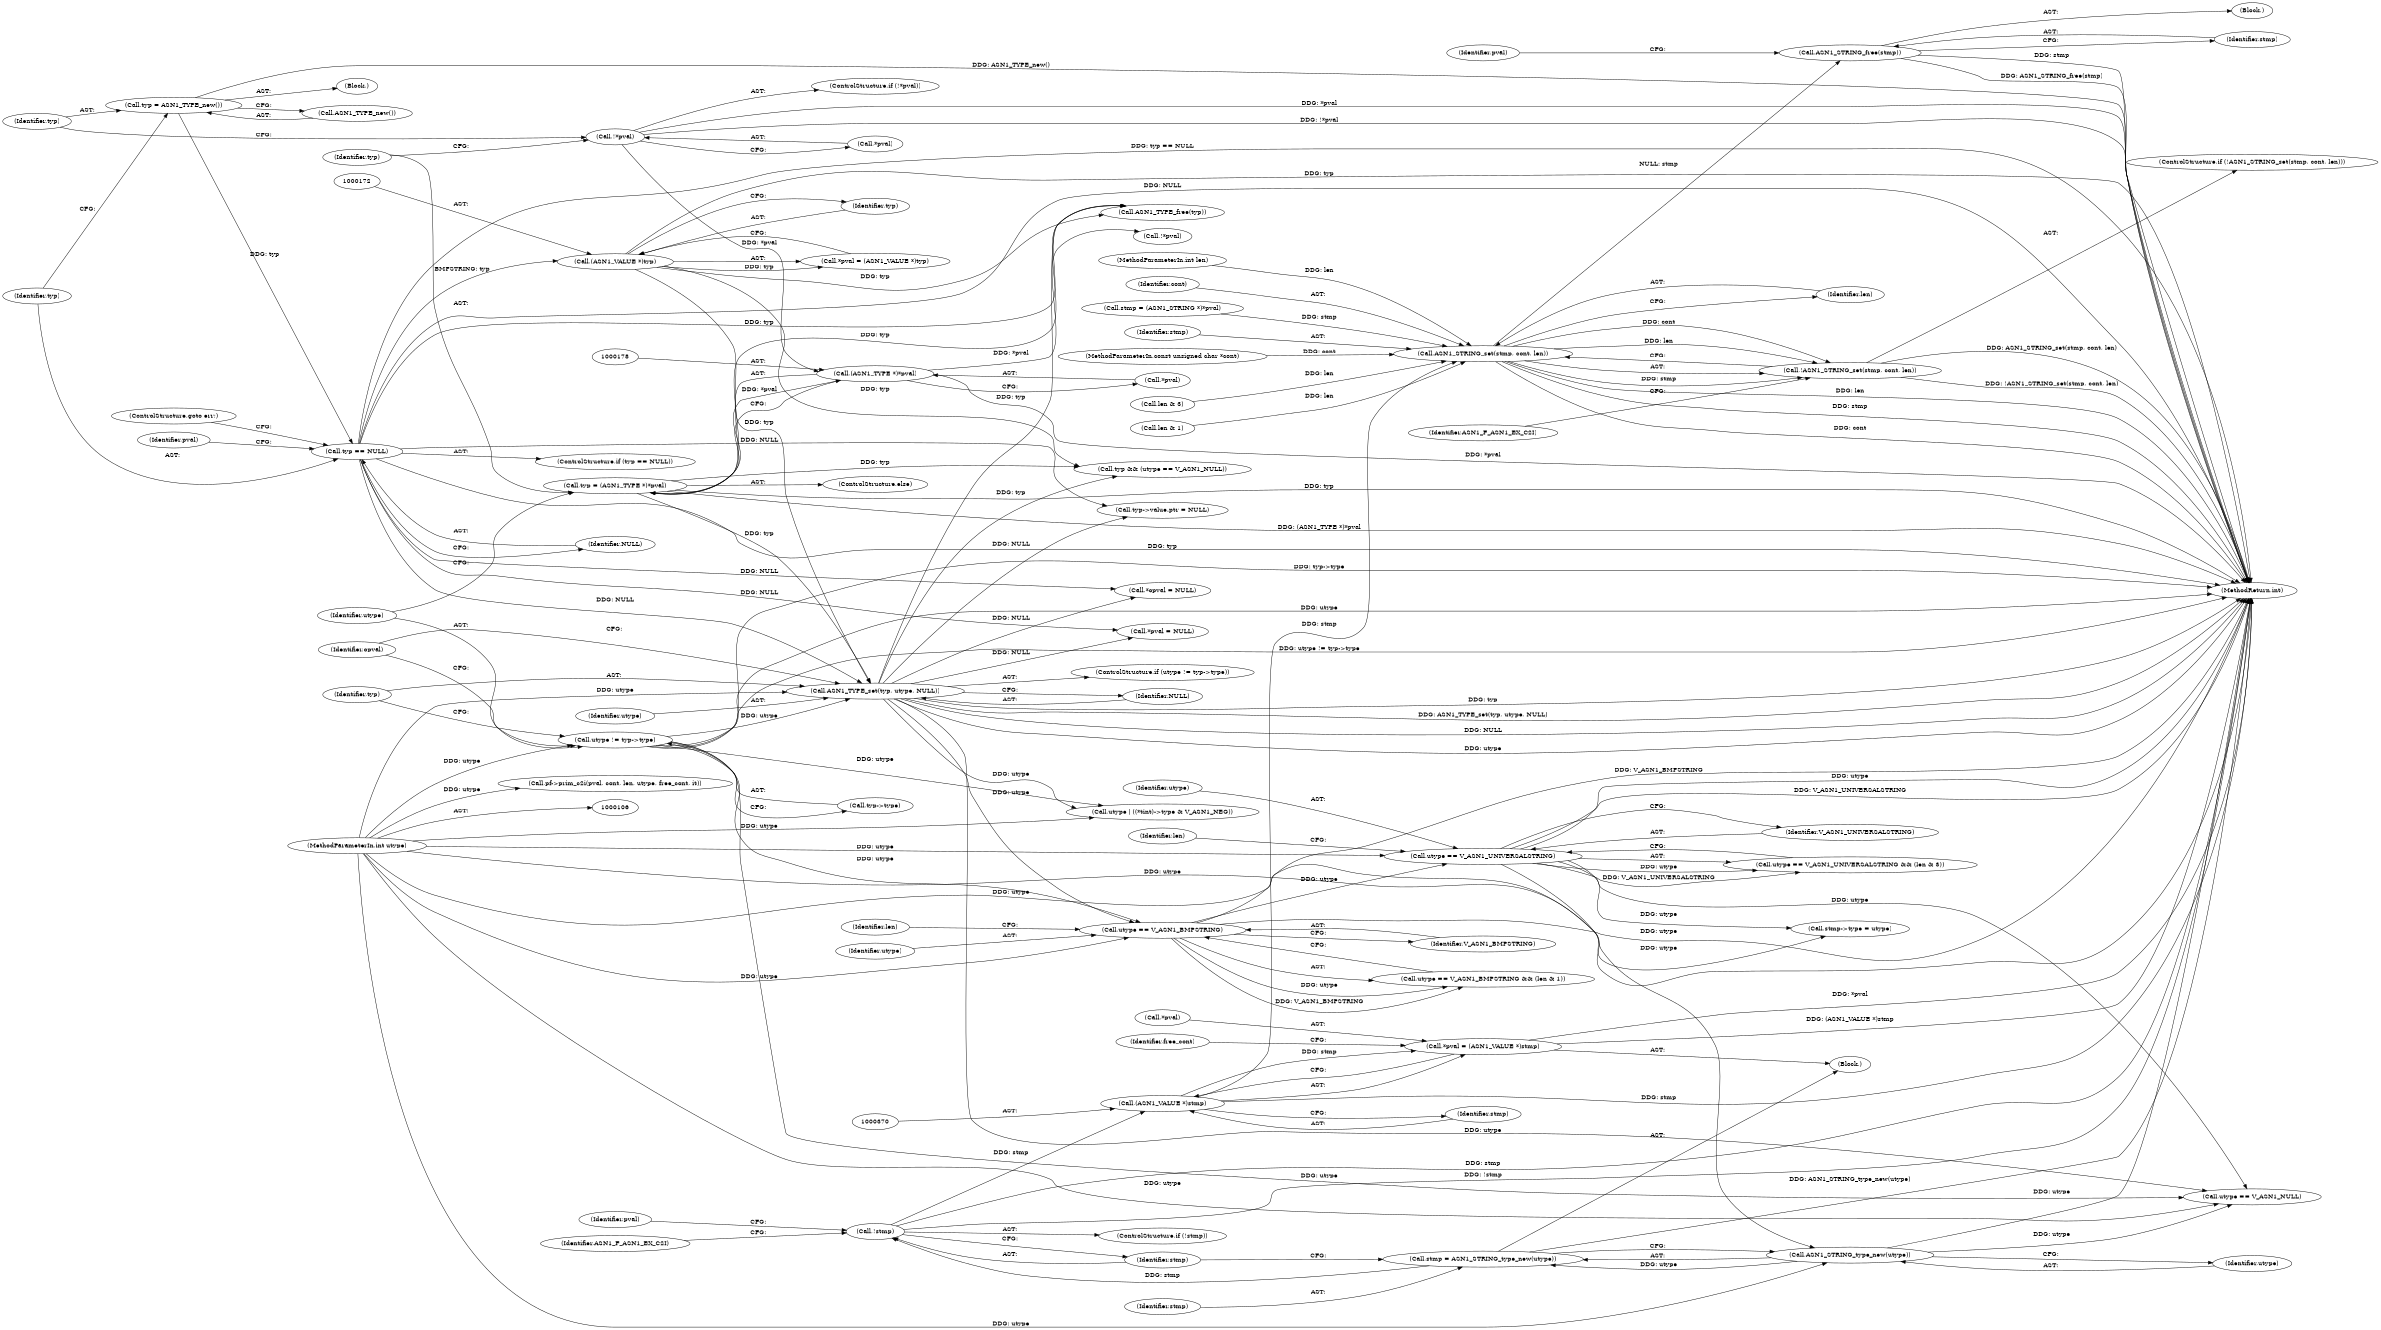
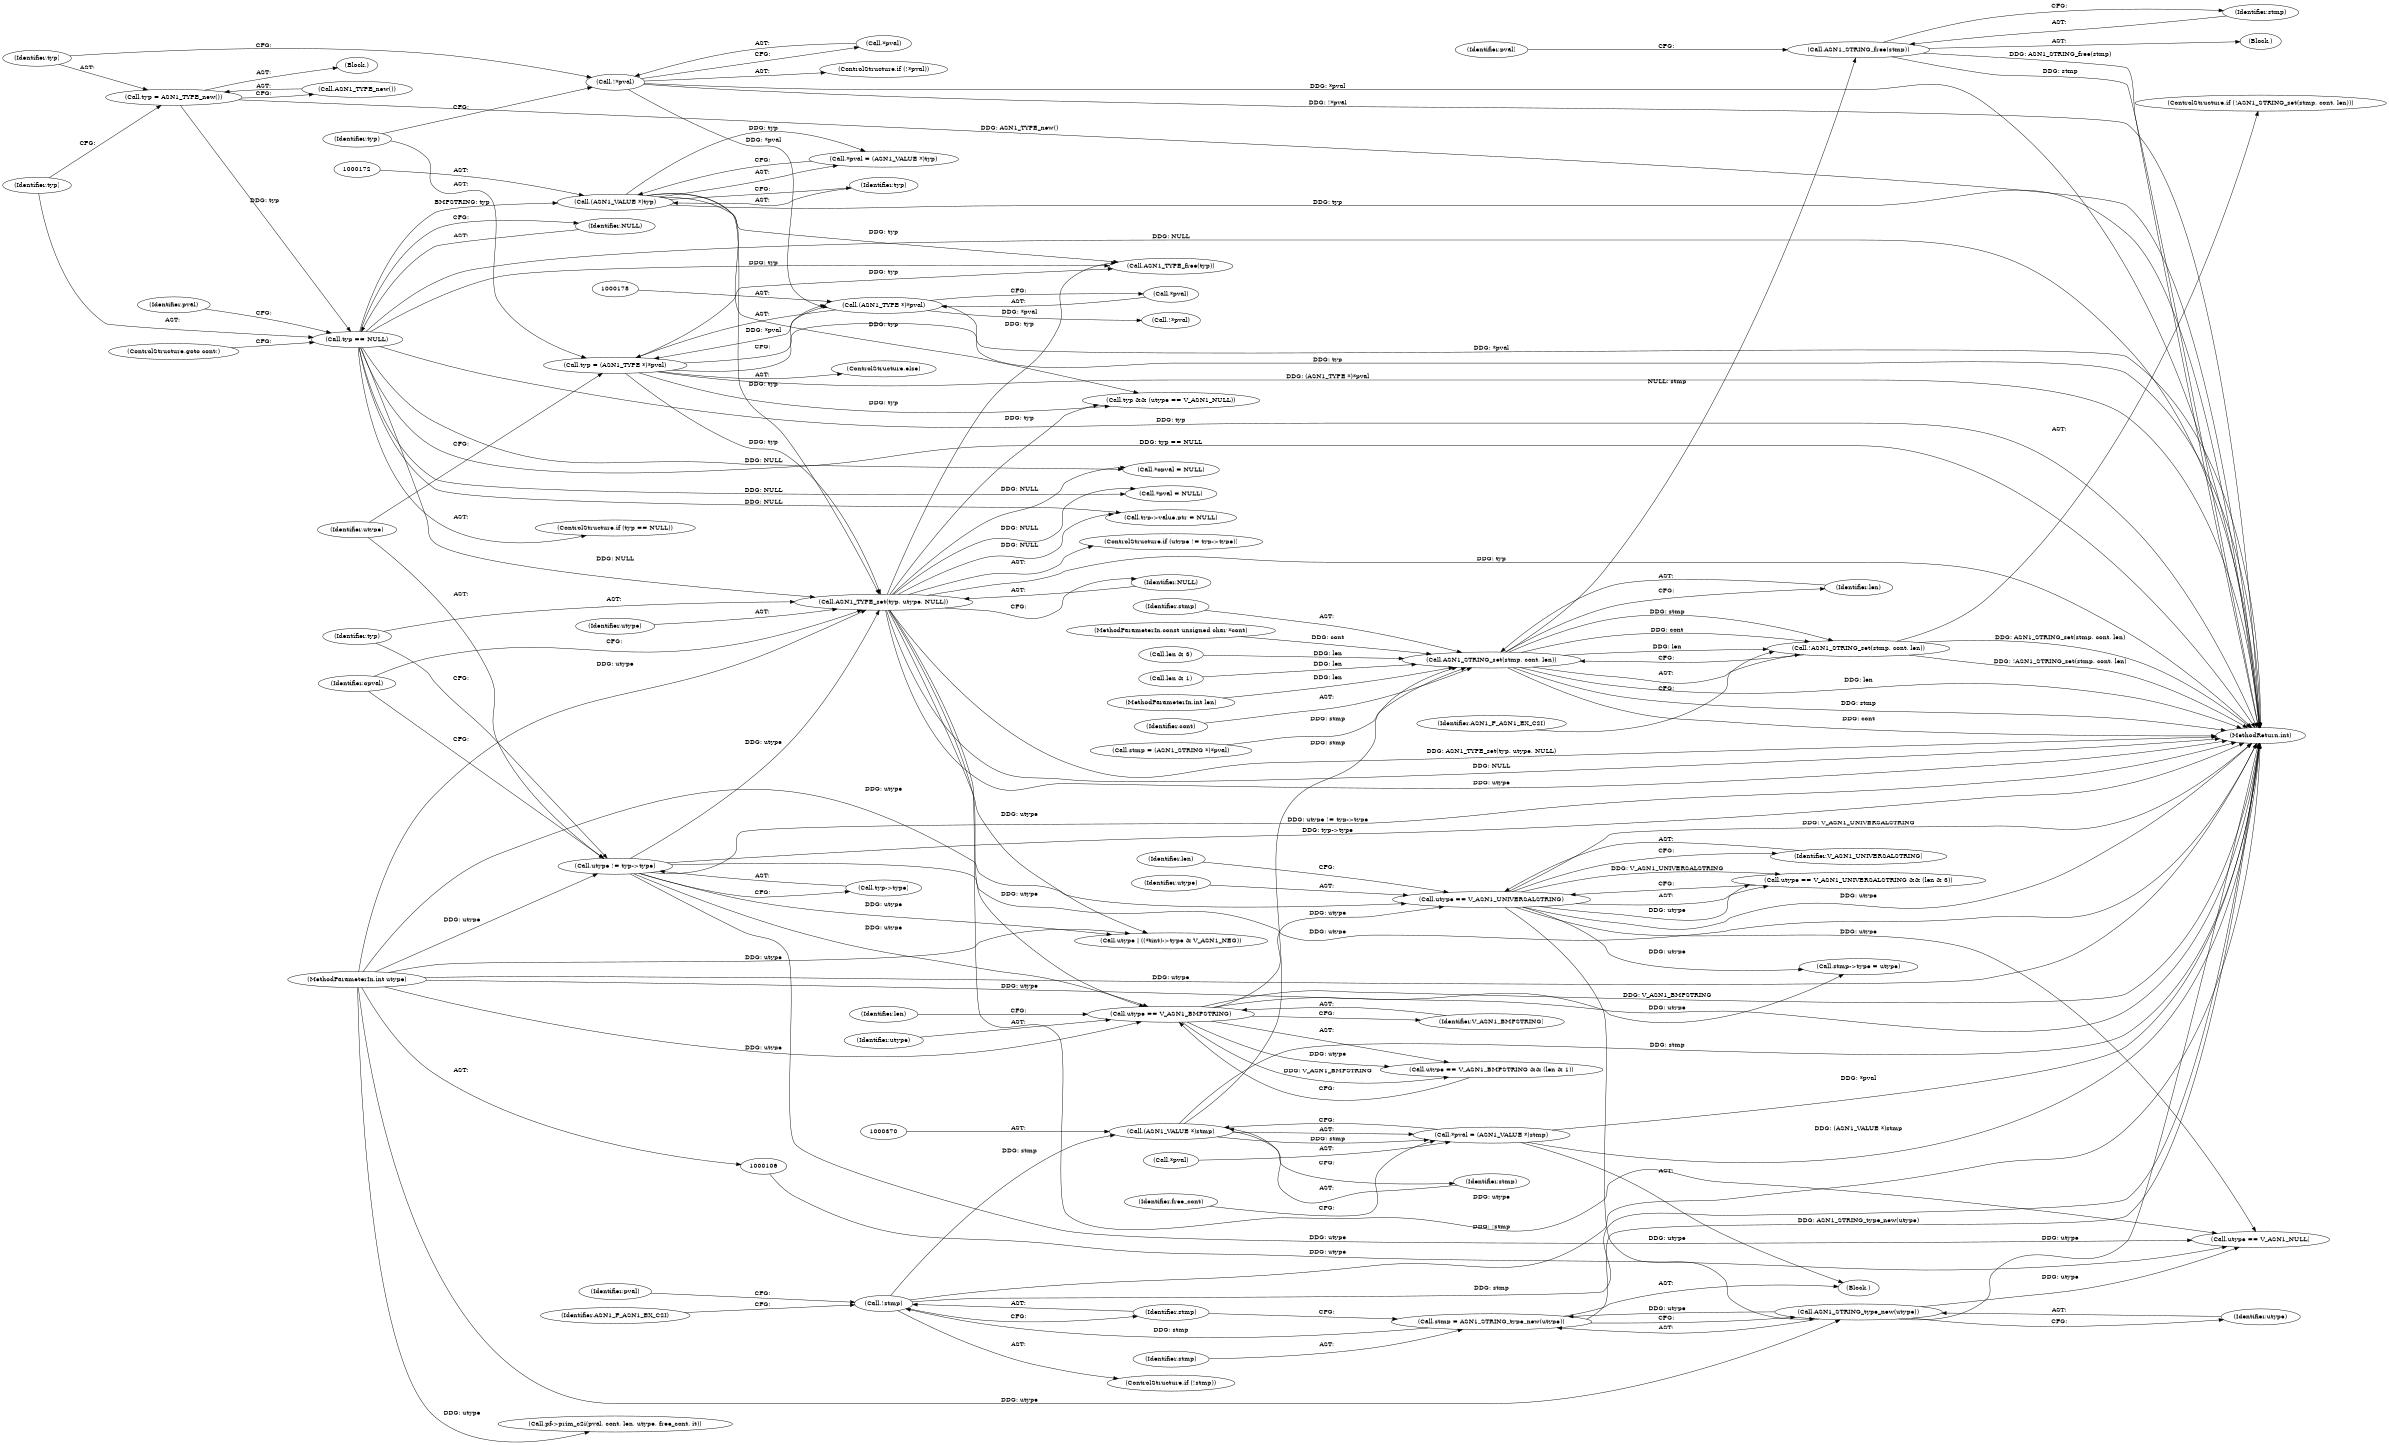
node "(ControlStructure,goto err;)": label "(ControlStructure,goto err;)" -> "(ControlStructure,goto cont;)"
edge "(MethodParameterIn,int utype)" -> "(Call,utype == V_ASN1_NULL)": now "1000106" -> "(Call,utype == V_ASN1_NULL)"
